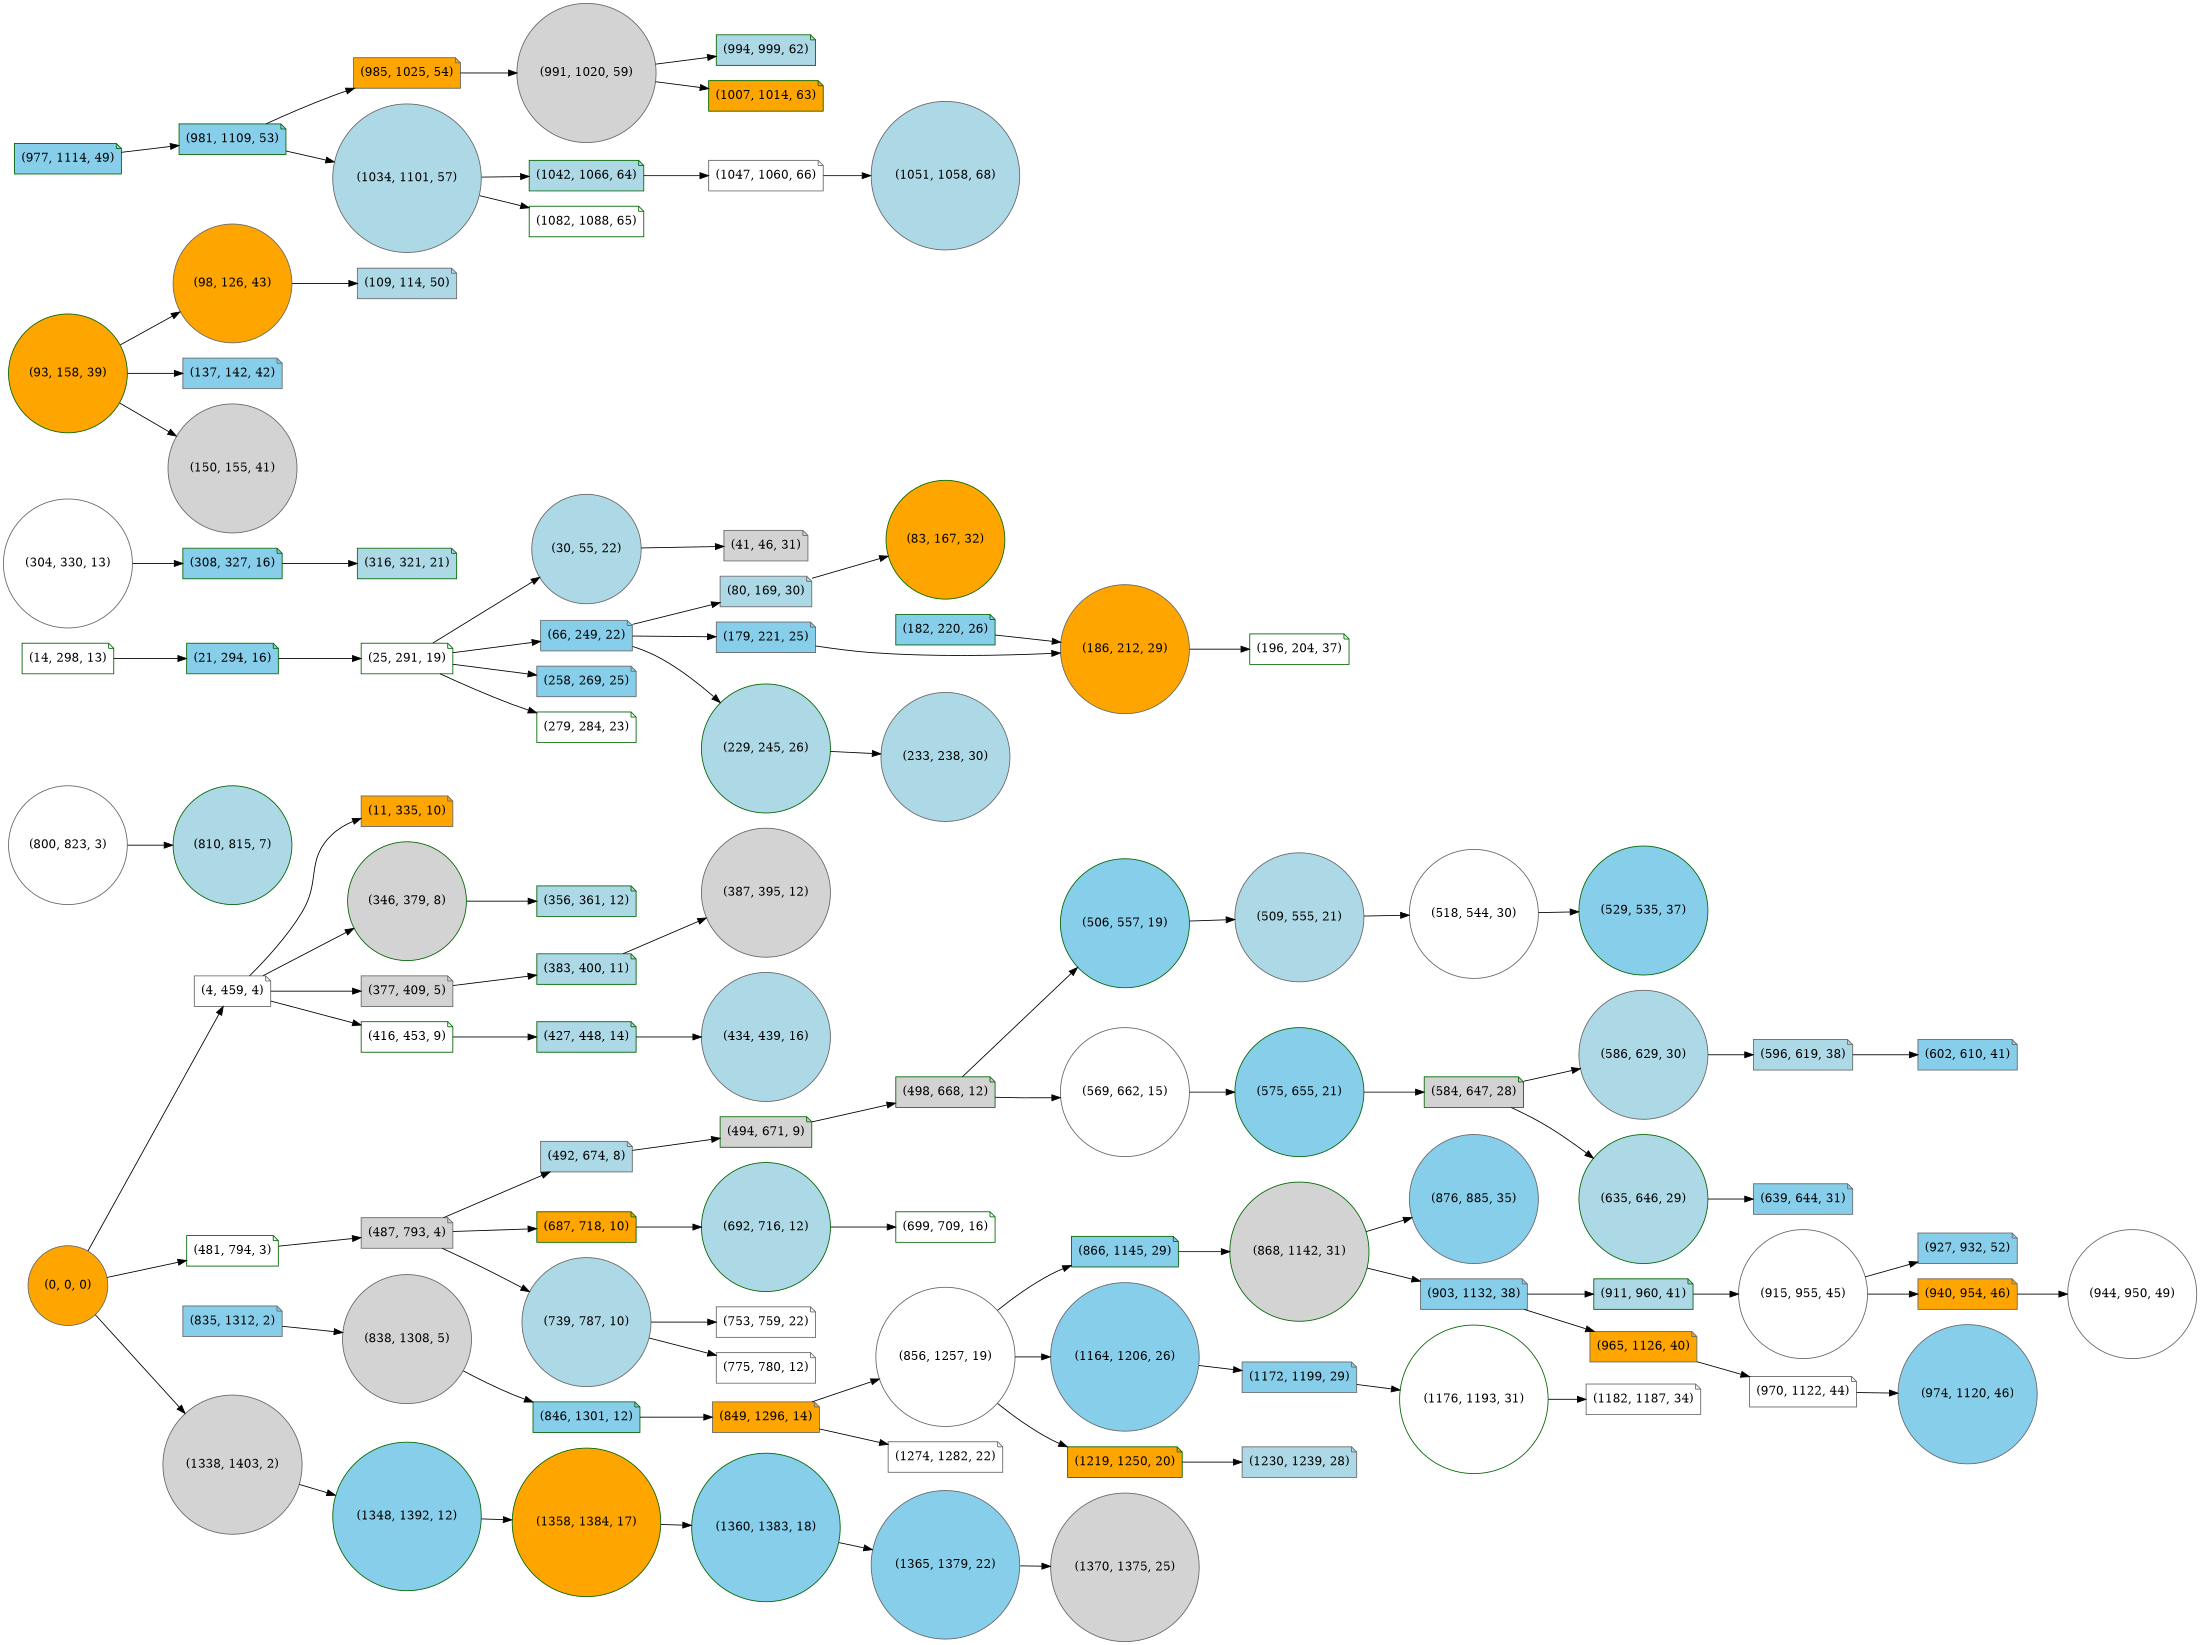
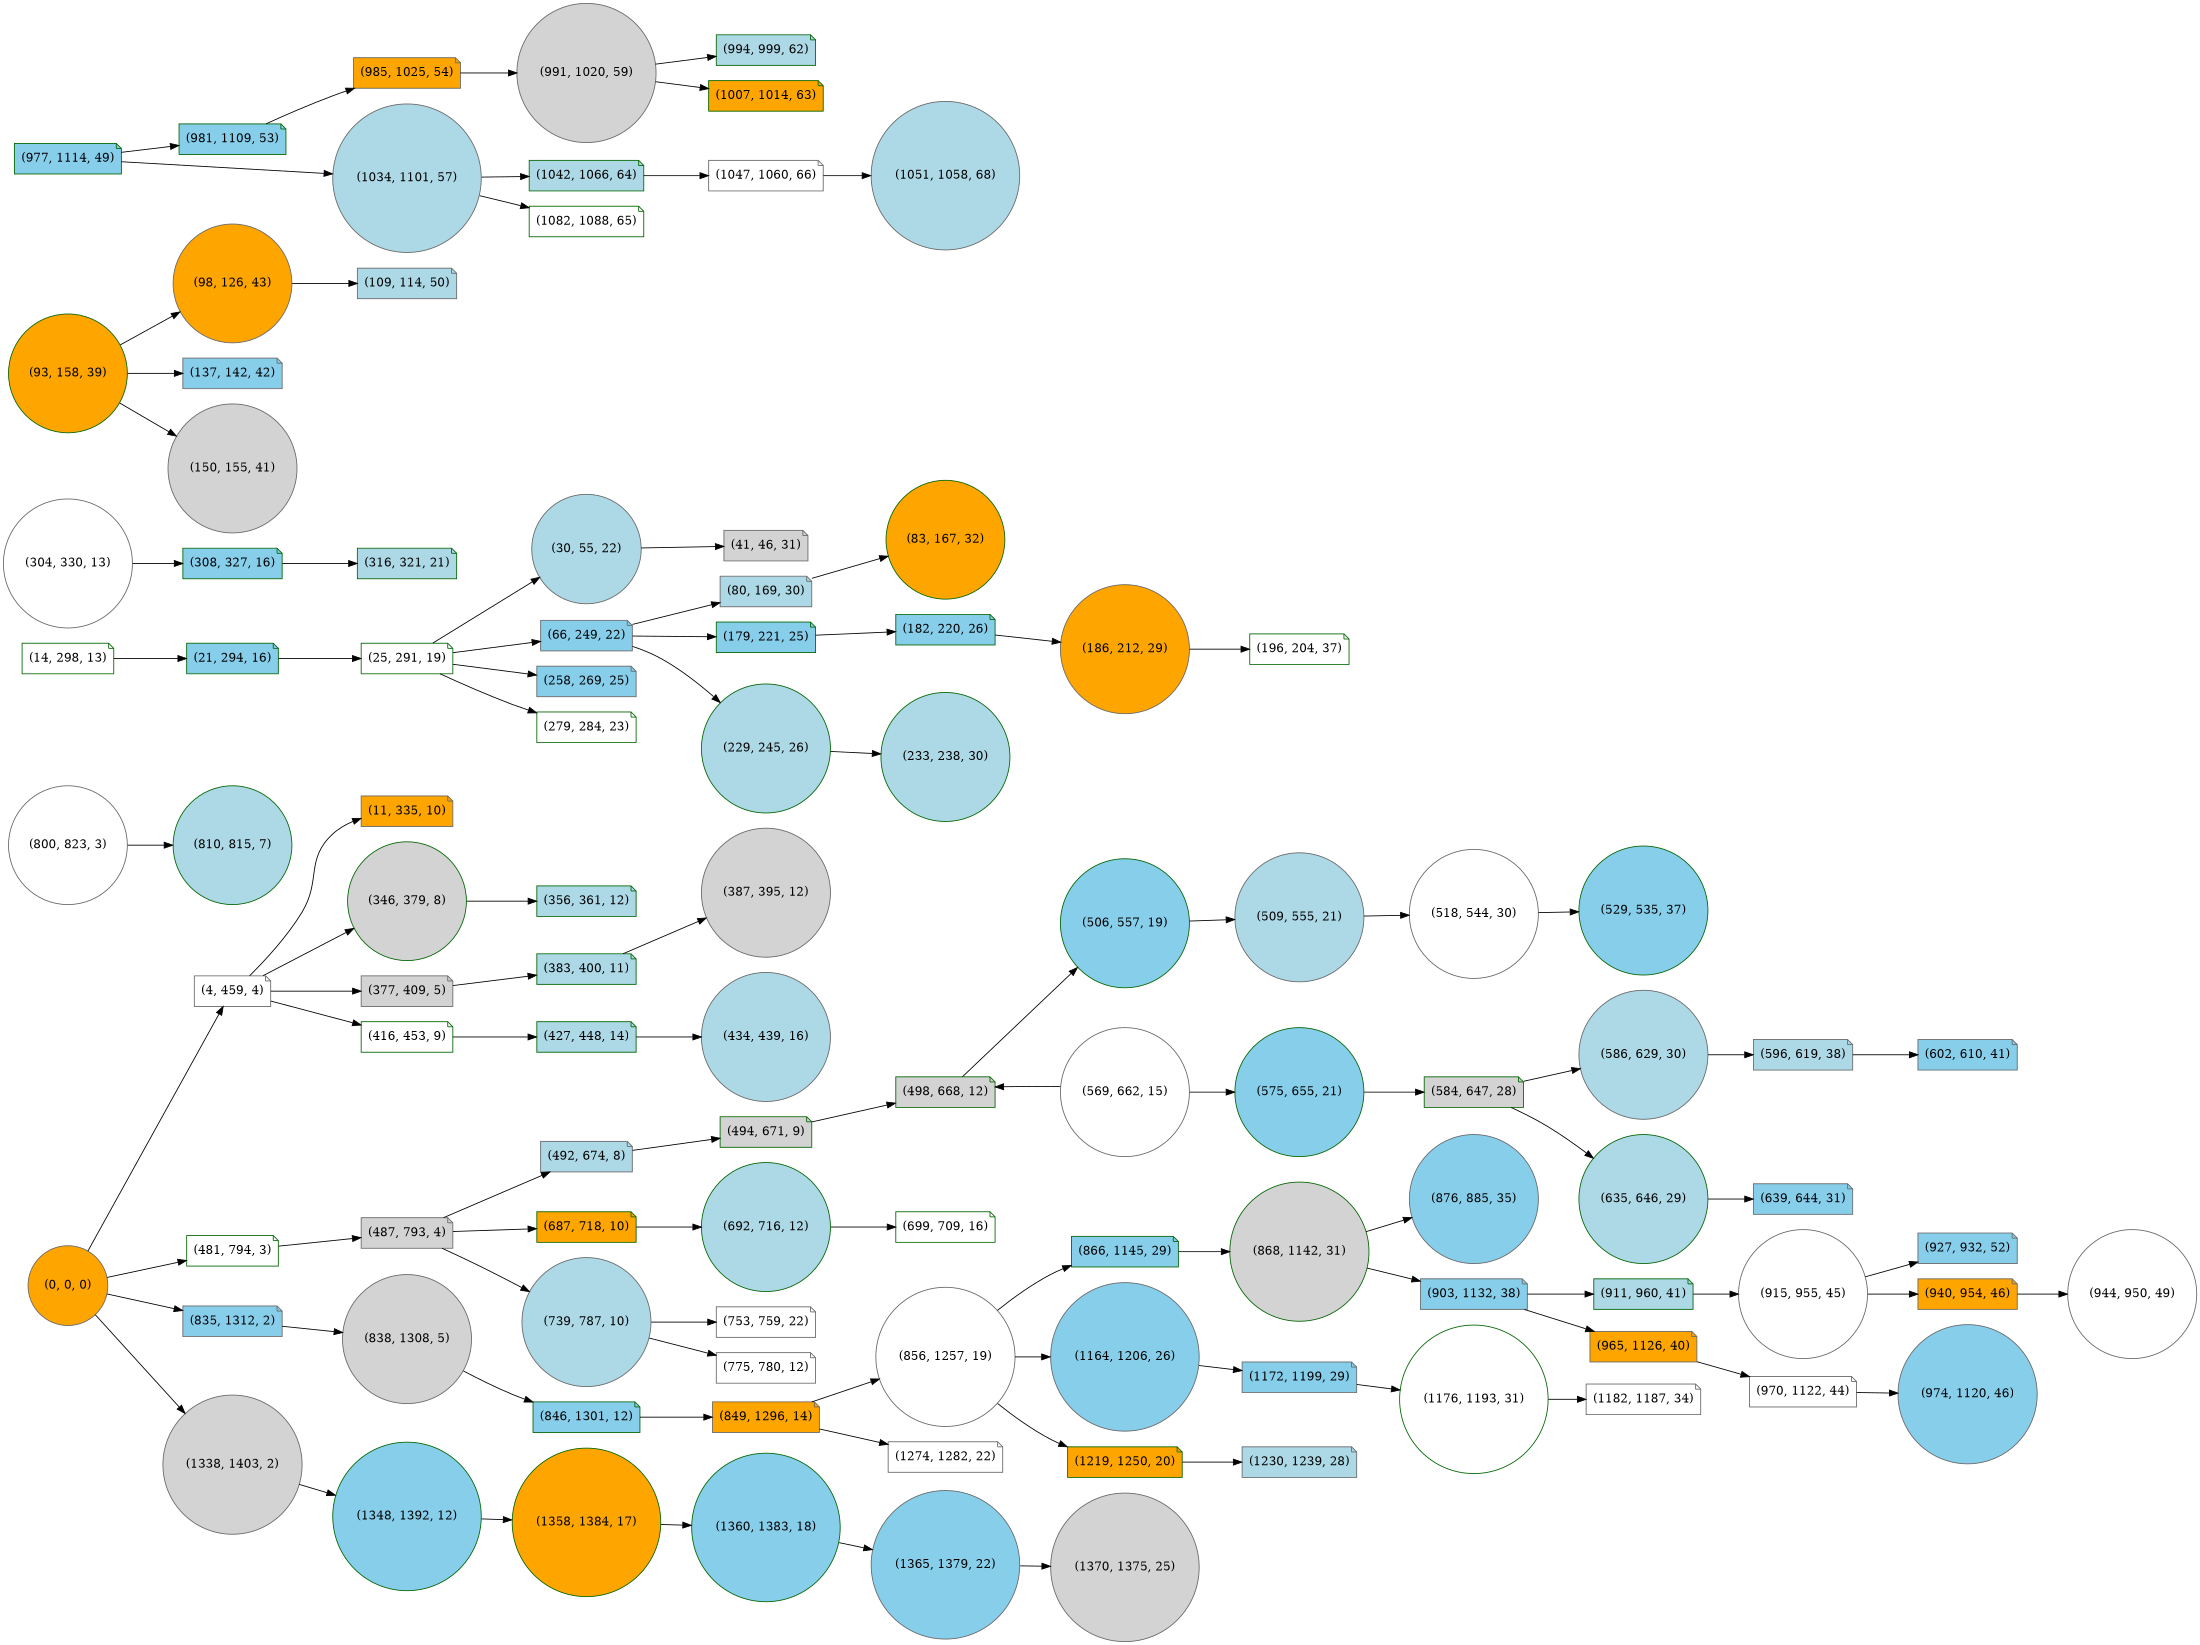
edge "(981, 1109, 53)" -> "(1034, 1101, 57)": now "(977, 1114, 49)" -> "(1034, 1101, 57)"
node "(179, 221, 25)": color gray40 -> darkgreen
edge "(179, 221, 25)" -> "(186, 212, 29)": now "(179, 221, 25)" -> "(182, 220, 26)"
node "(233, 238, 30)": color gray40 -> darkgreen
edge "(498, 668, 12)" -> "(569, 662, 15)": reversed
edge "(0, 0, 0)" -> "(835, 1312, 2)": added
